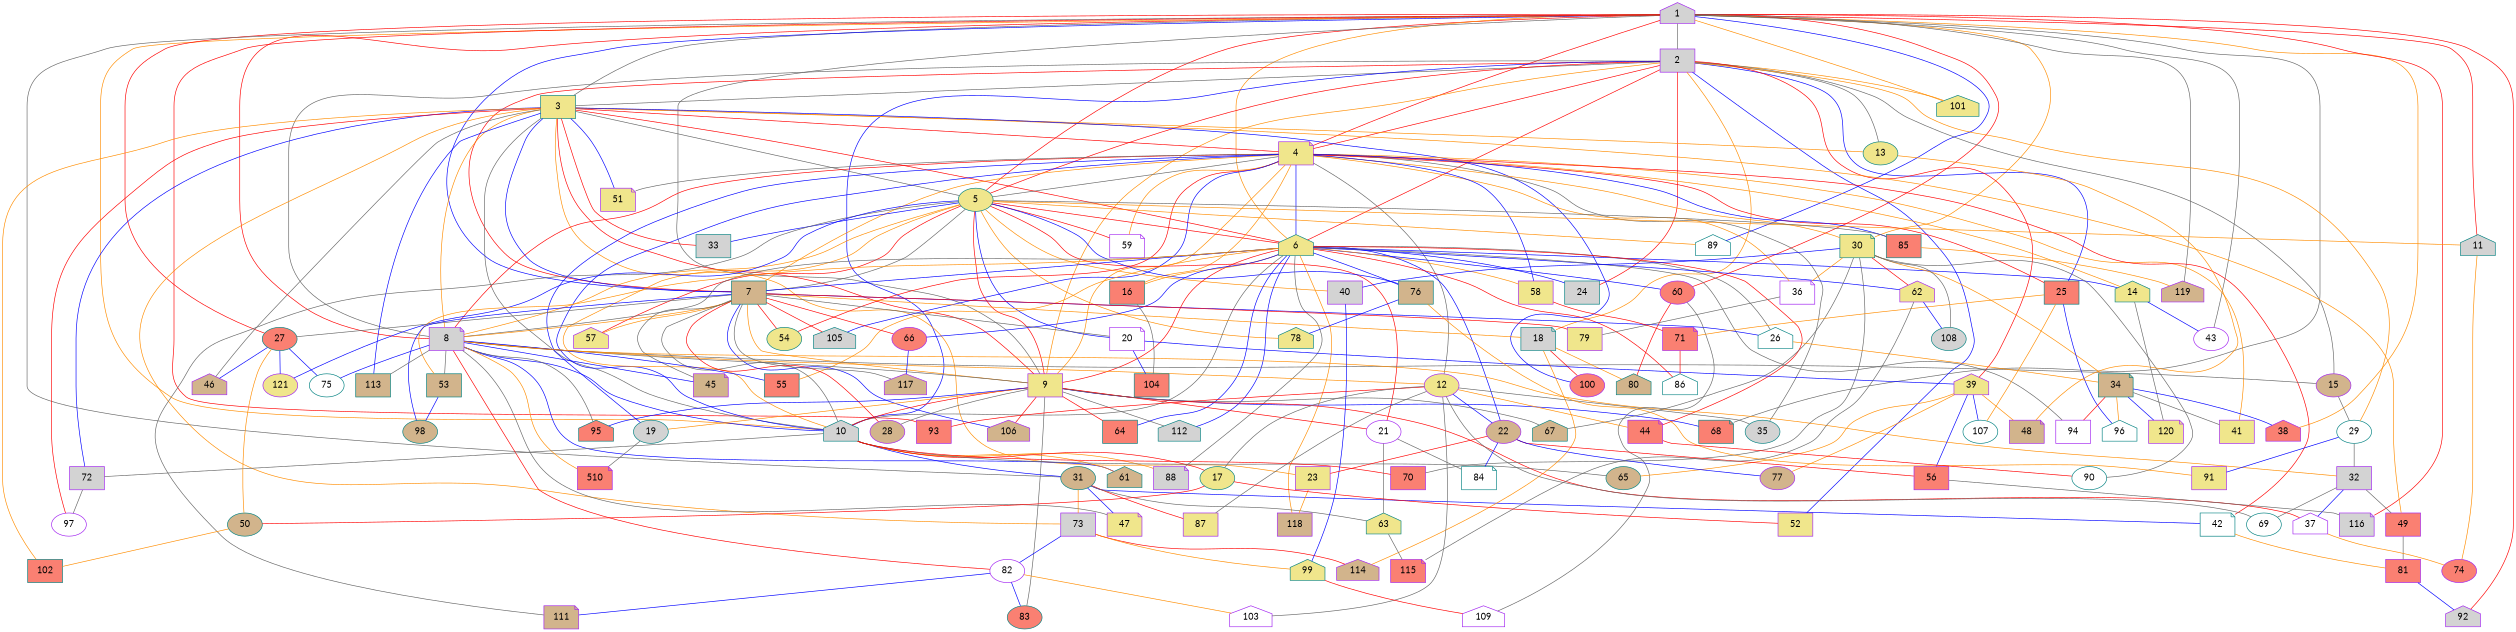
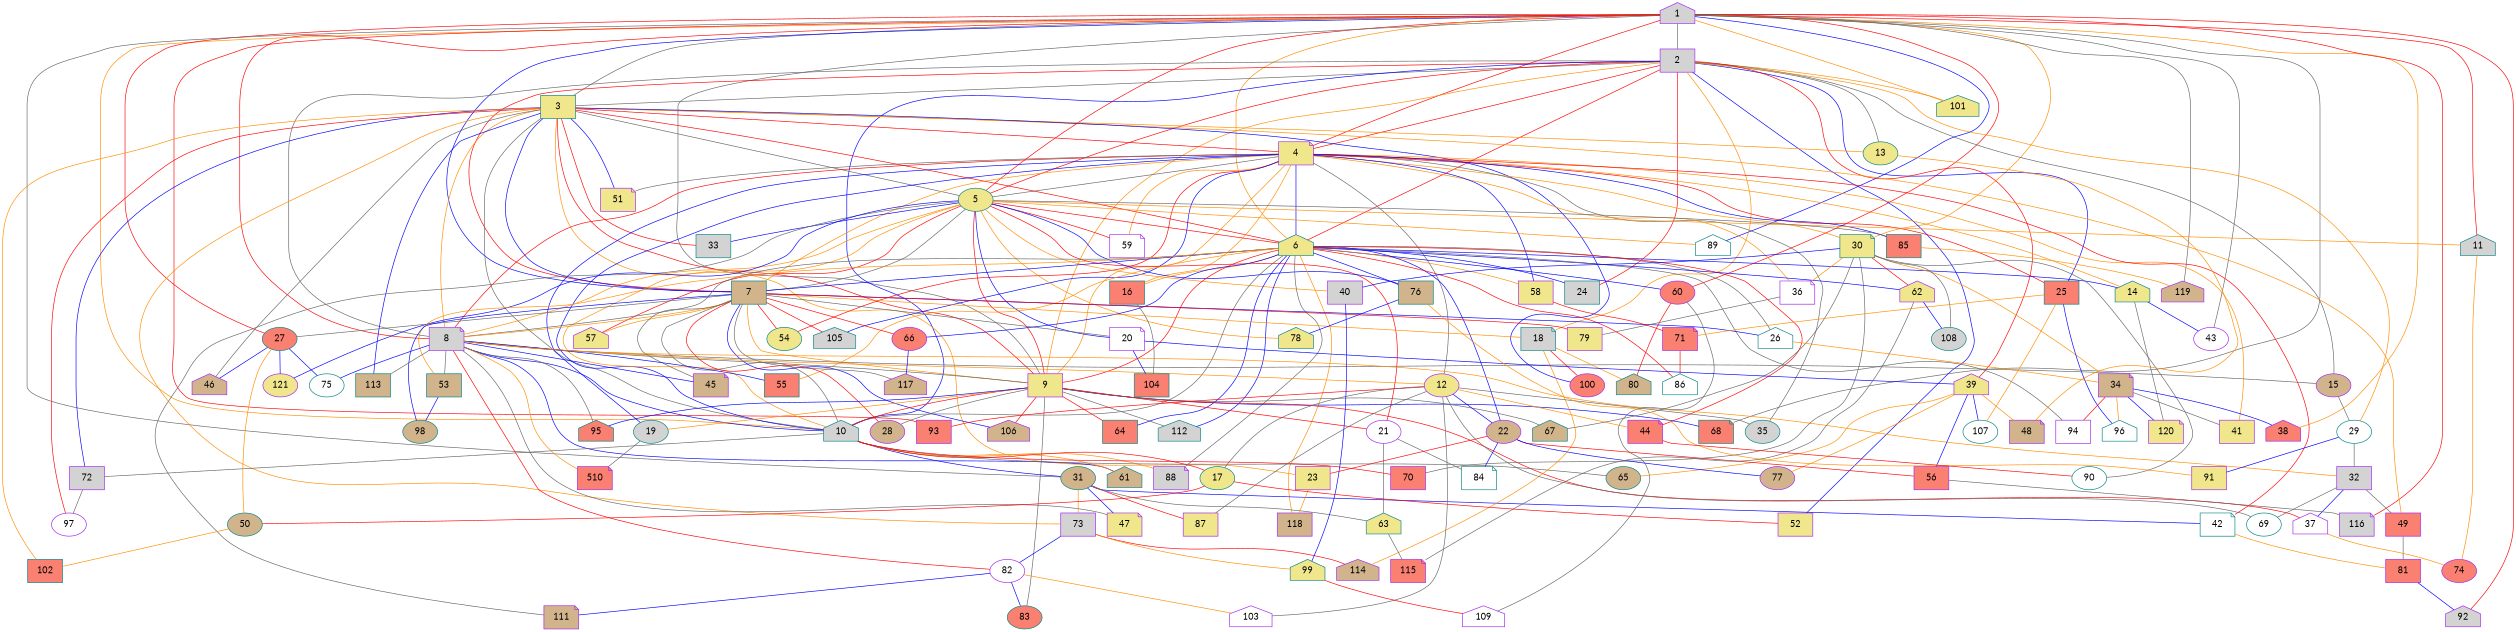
node "34": color teal -> purple
